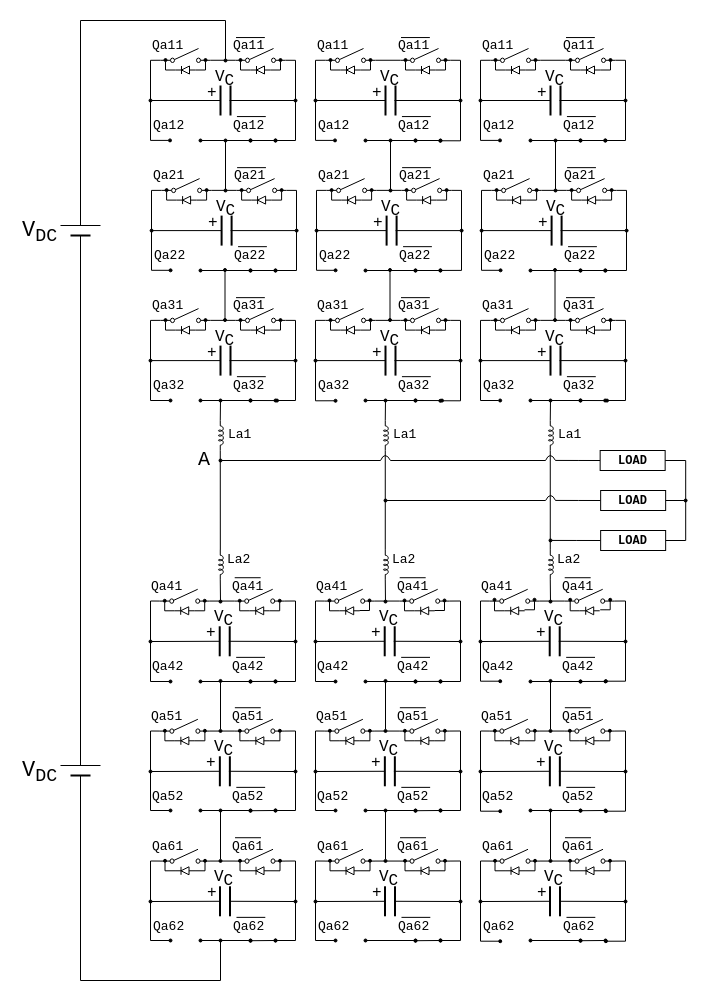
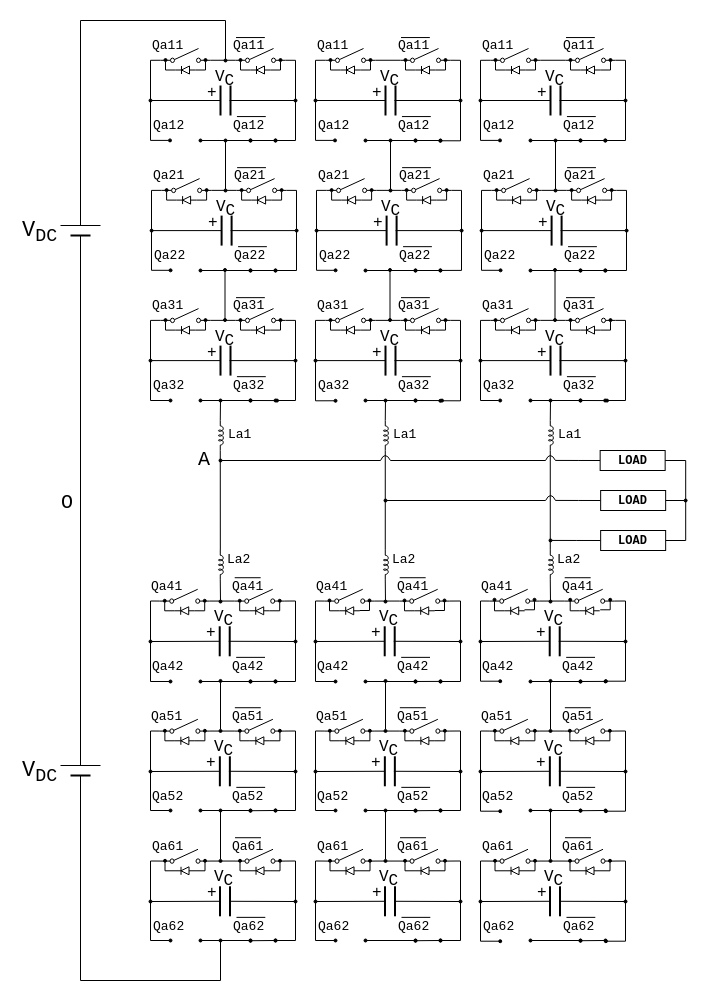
node "O": added
